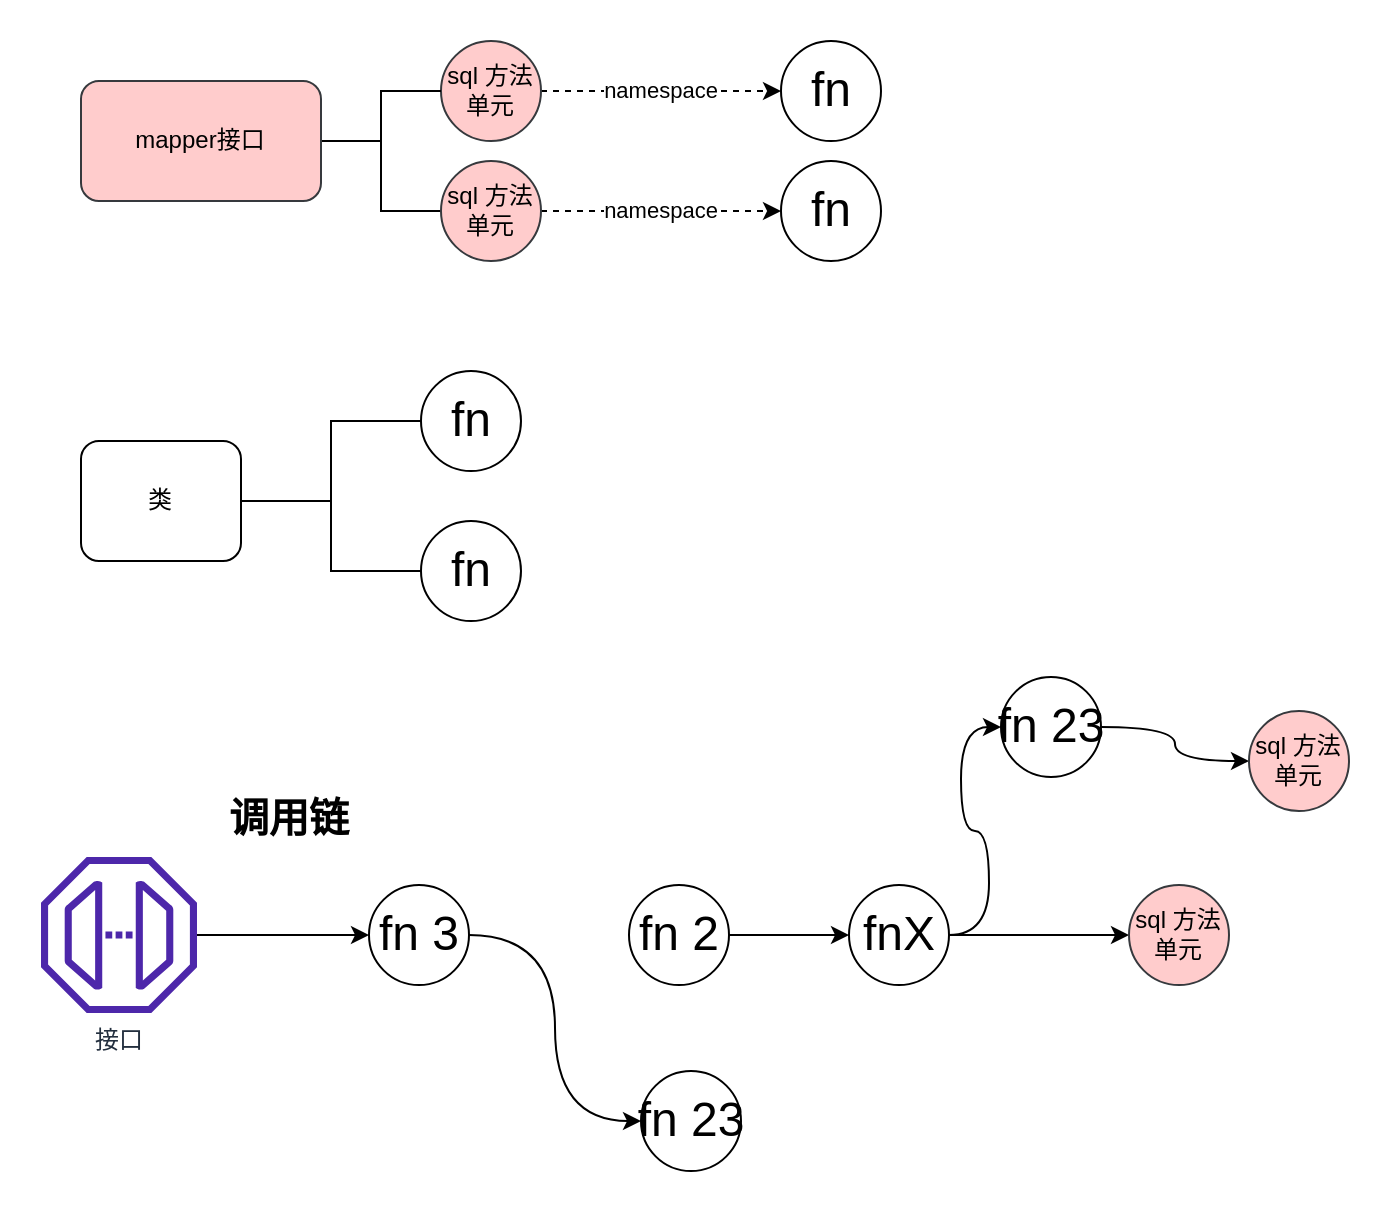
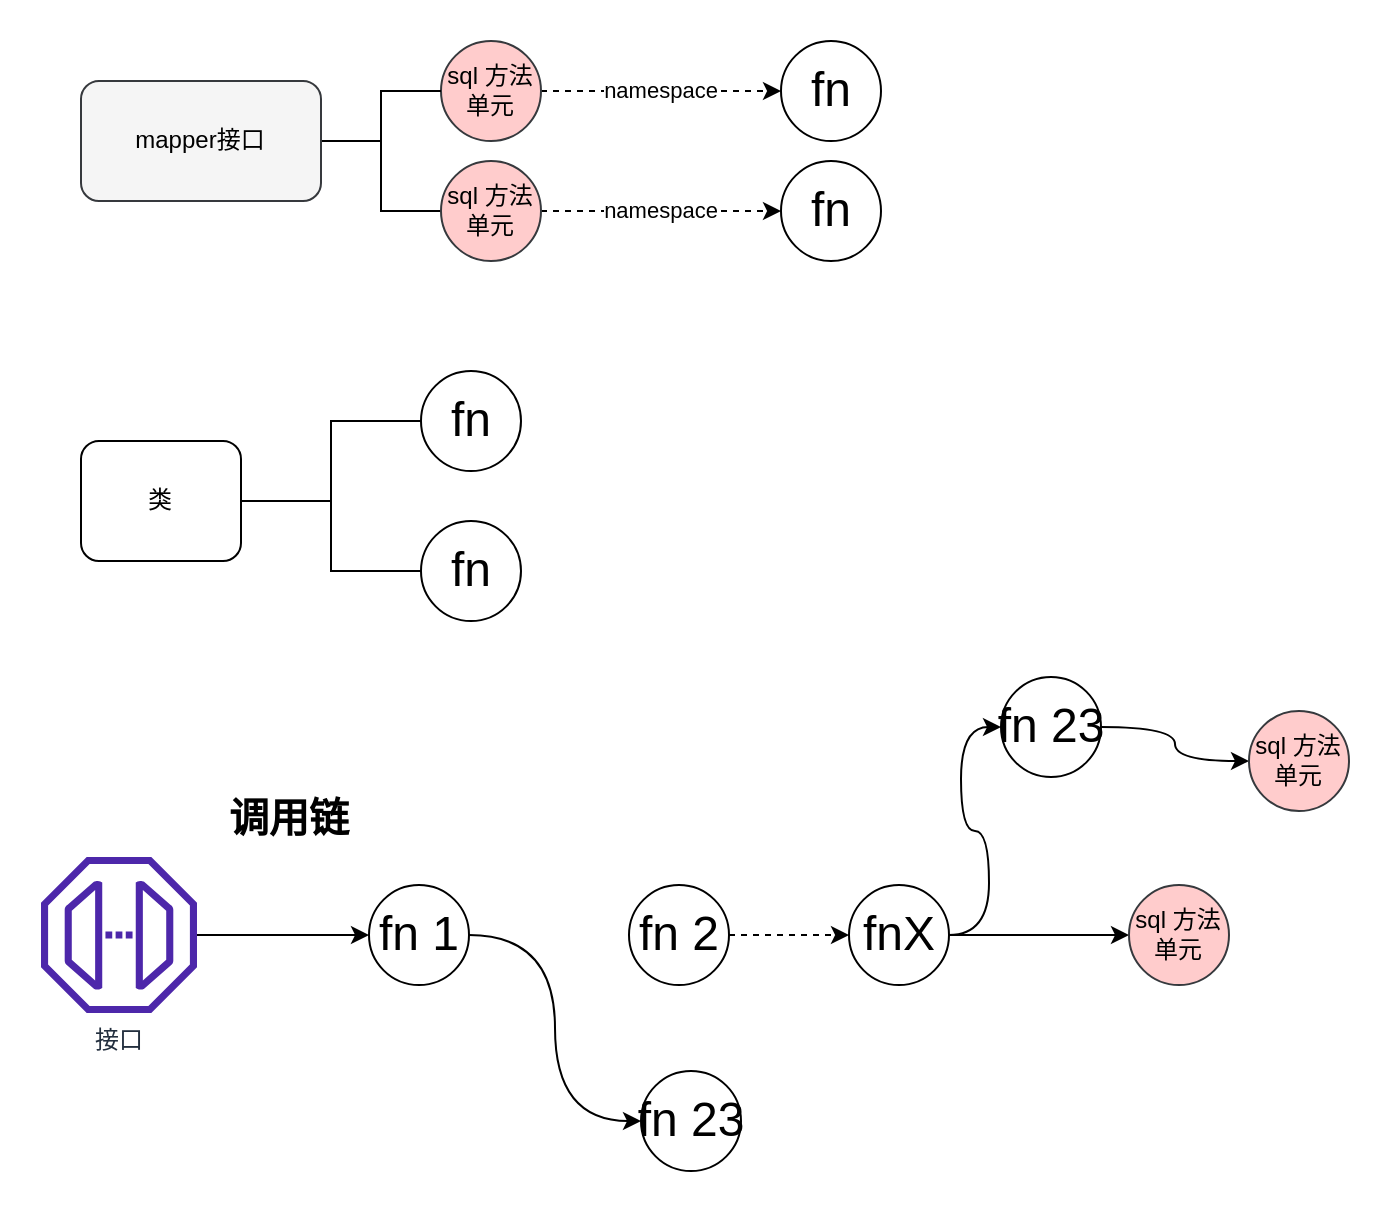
node "mapper接口": fillcolor #ffcccc -> #f5f5f5
node "fn 3": label "fn 3" -> "fn 1"
edge "fn 2" -> "fnX": style solid -> dashed
